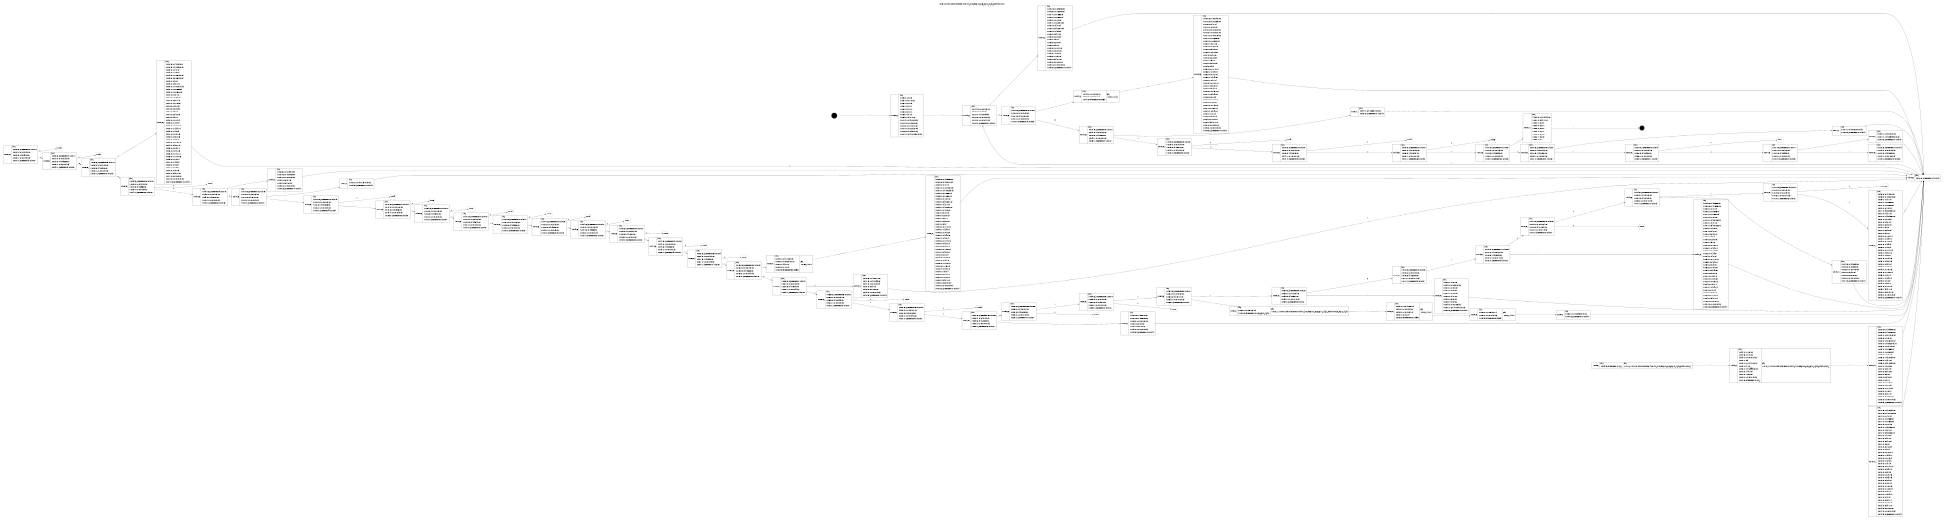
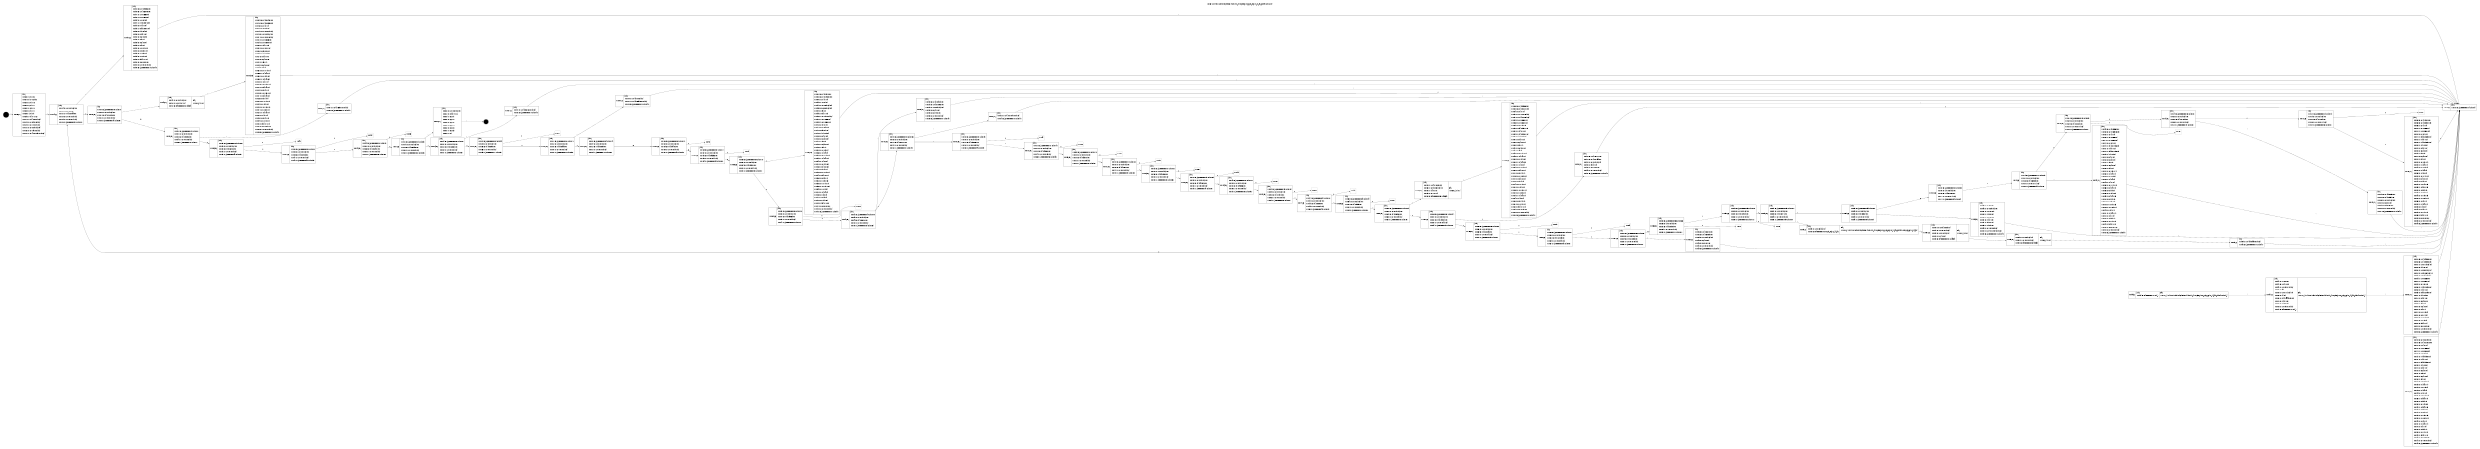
edge "0x40137a [25]" -> "0x401393 [25]": added, label "15"
